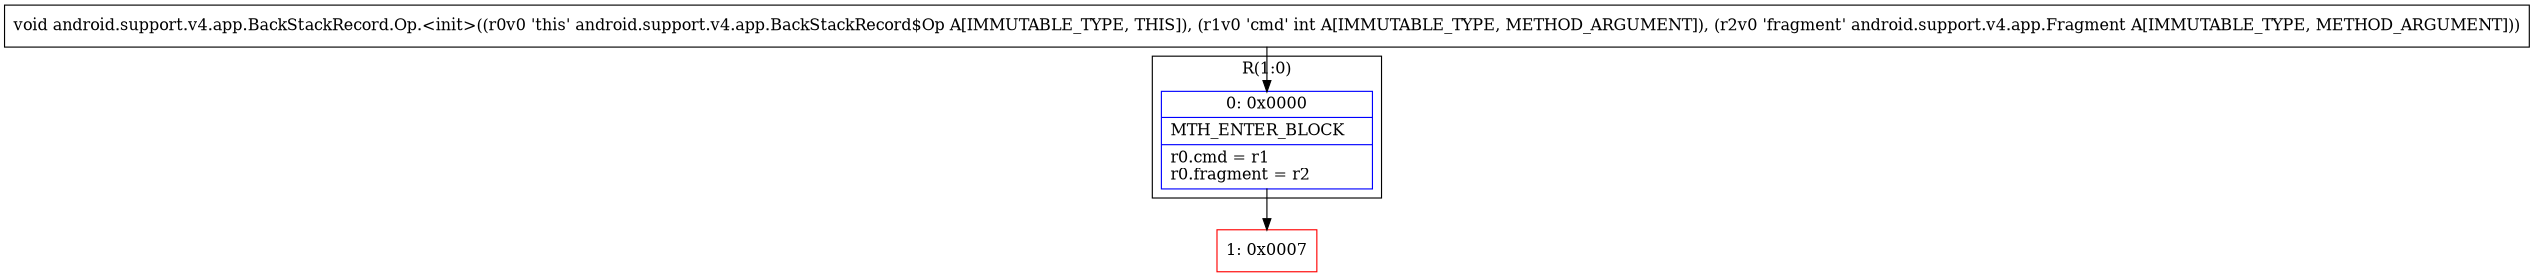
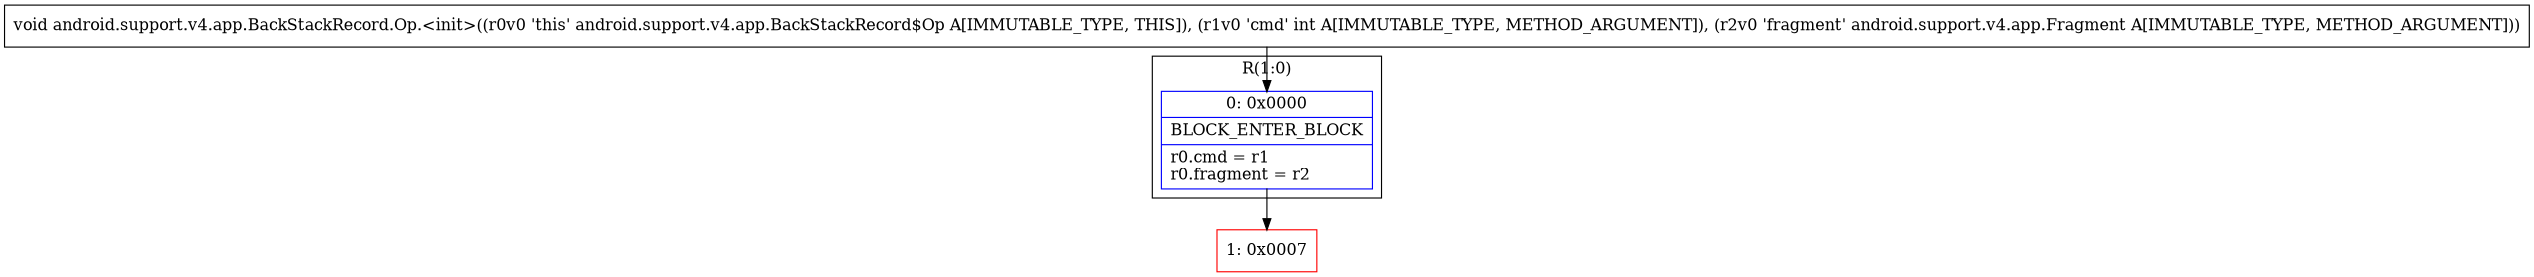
node "0: 0x0000": text "MTH_ENTER_BLOCK" -> "BLOCK_ENTER_BLOCK"
